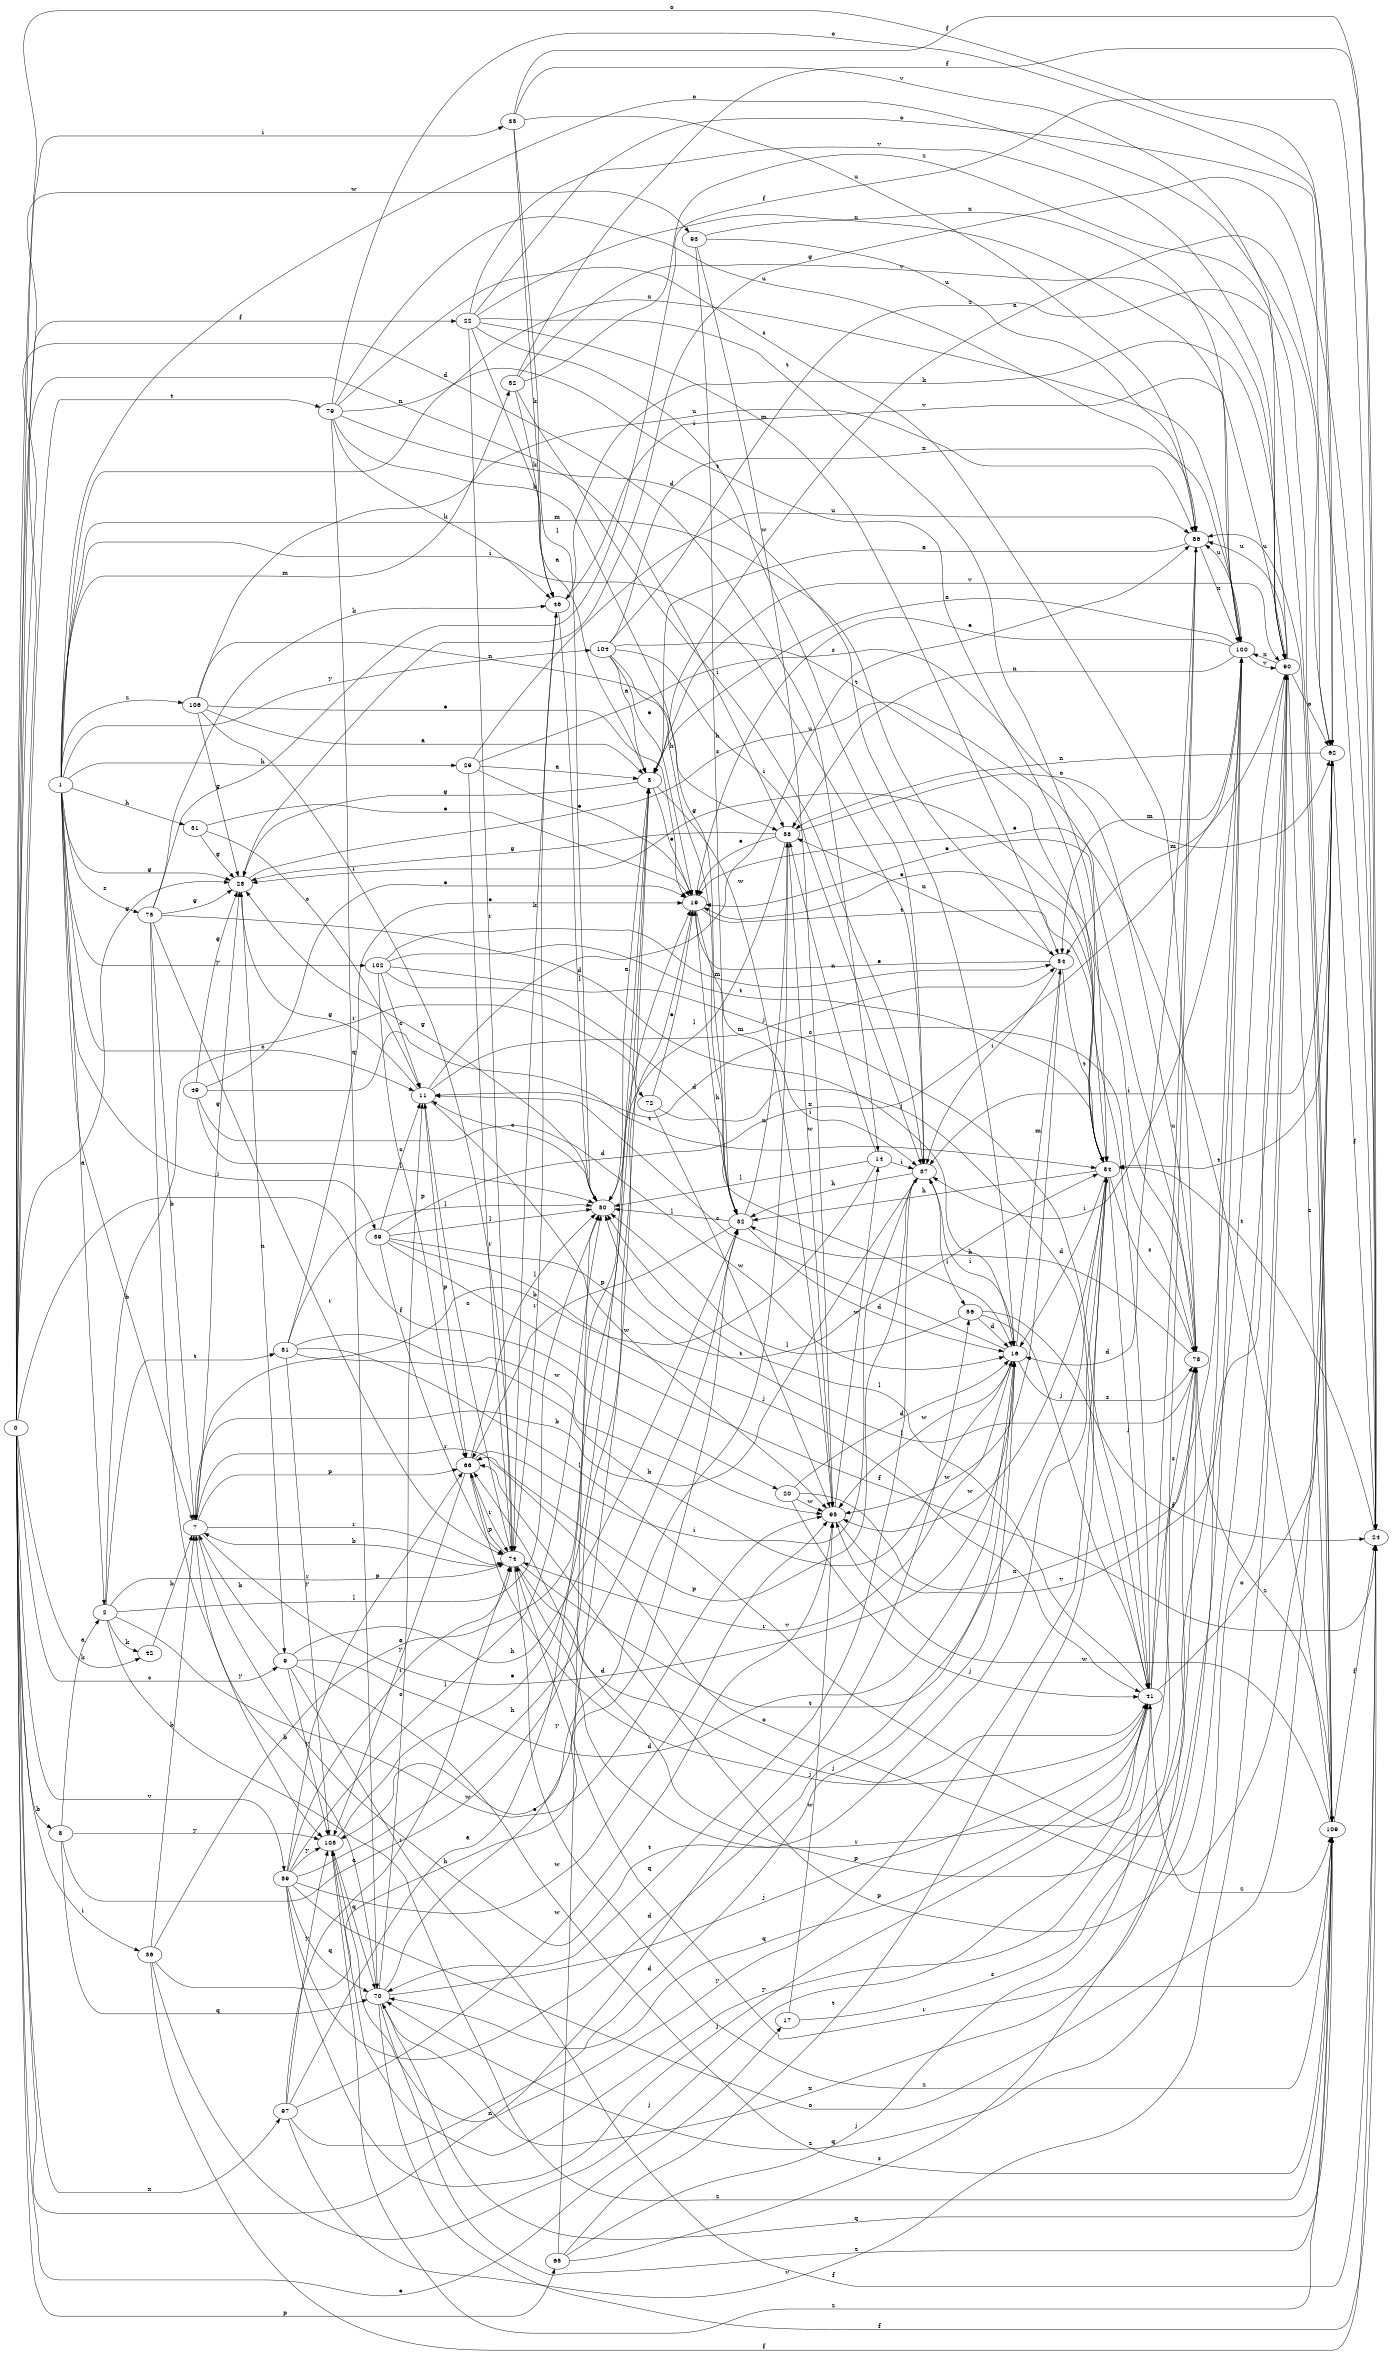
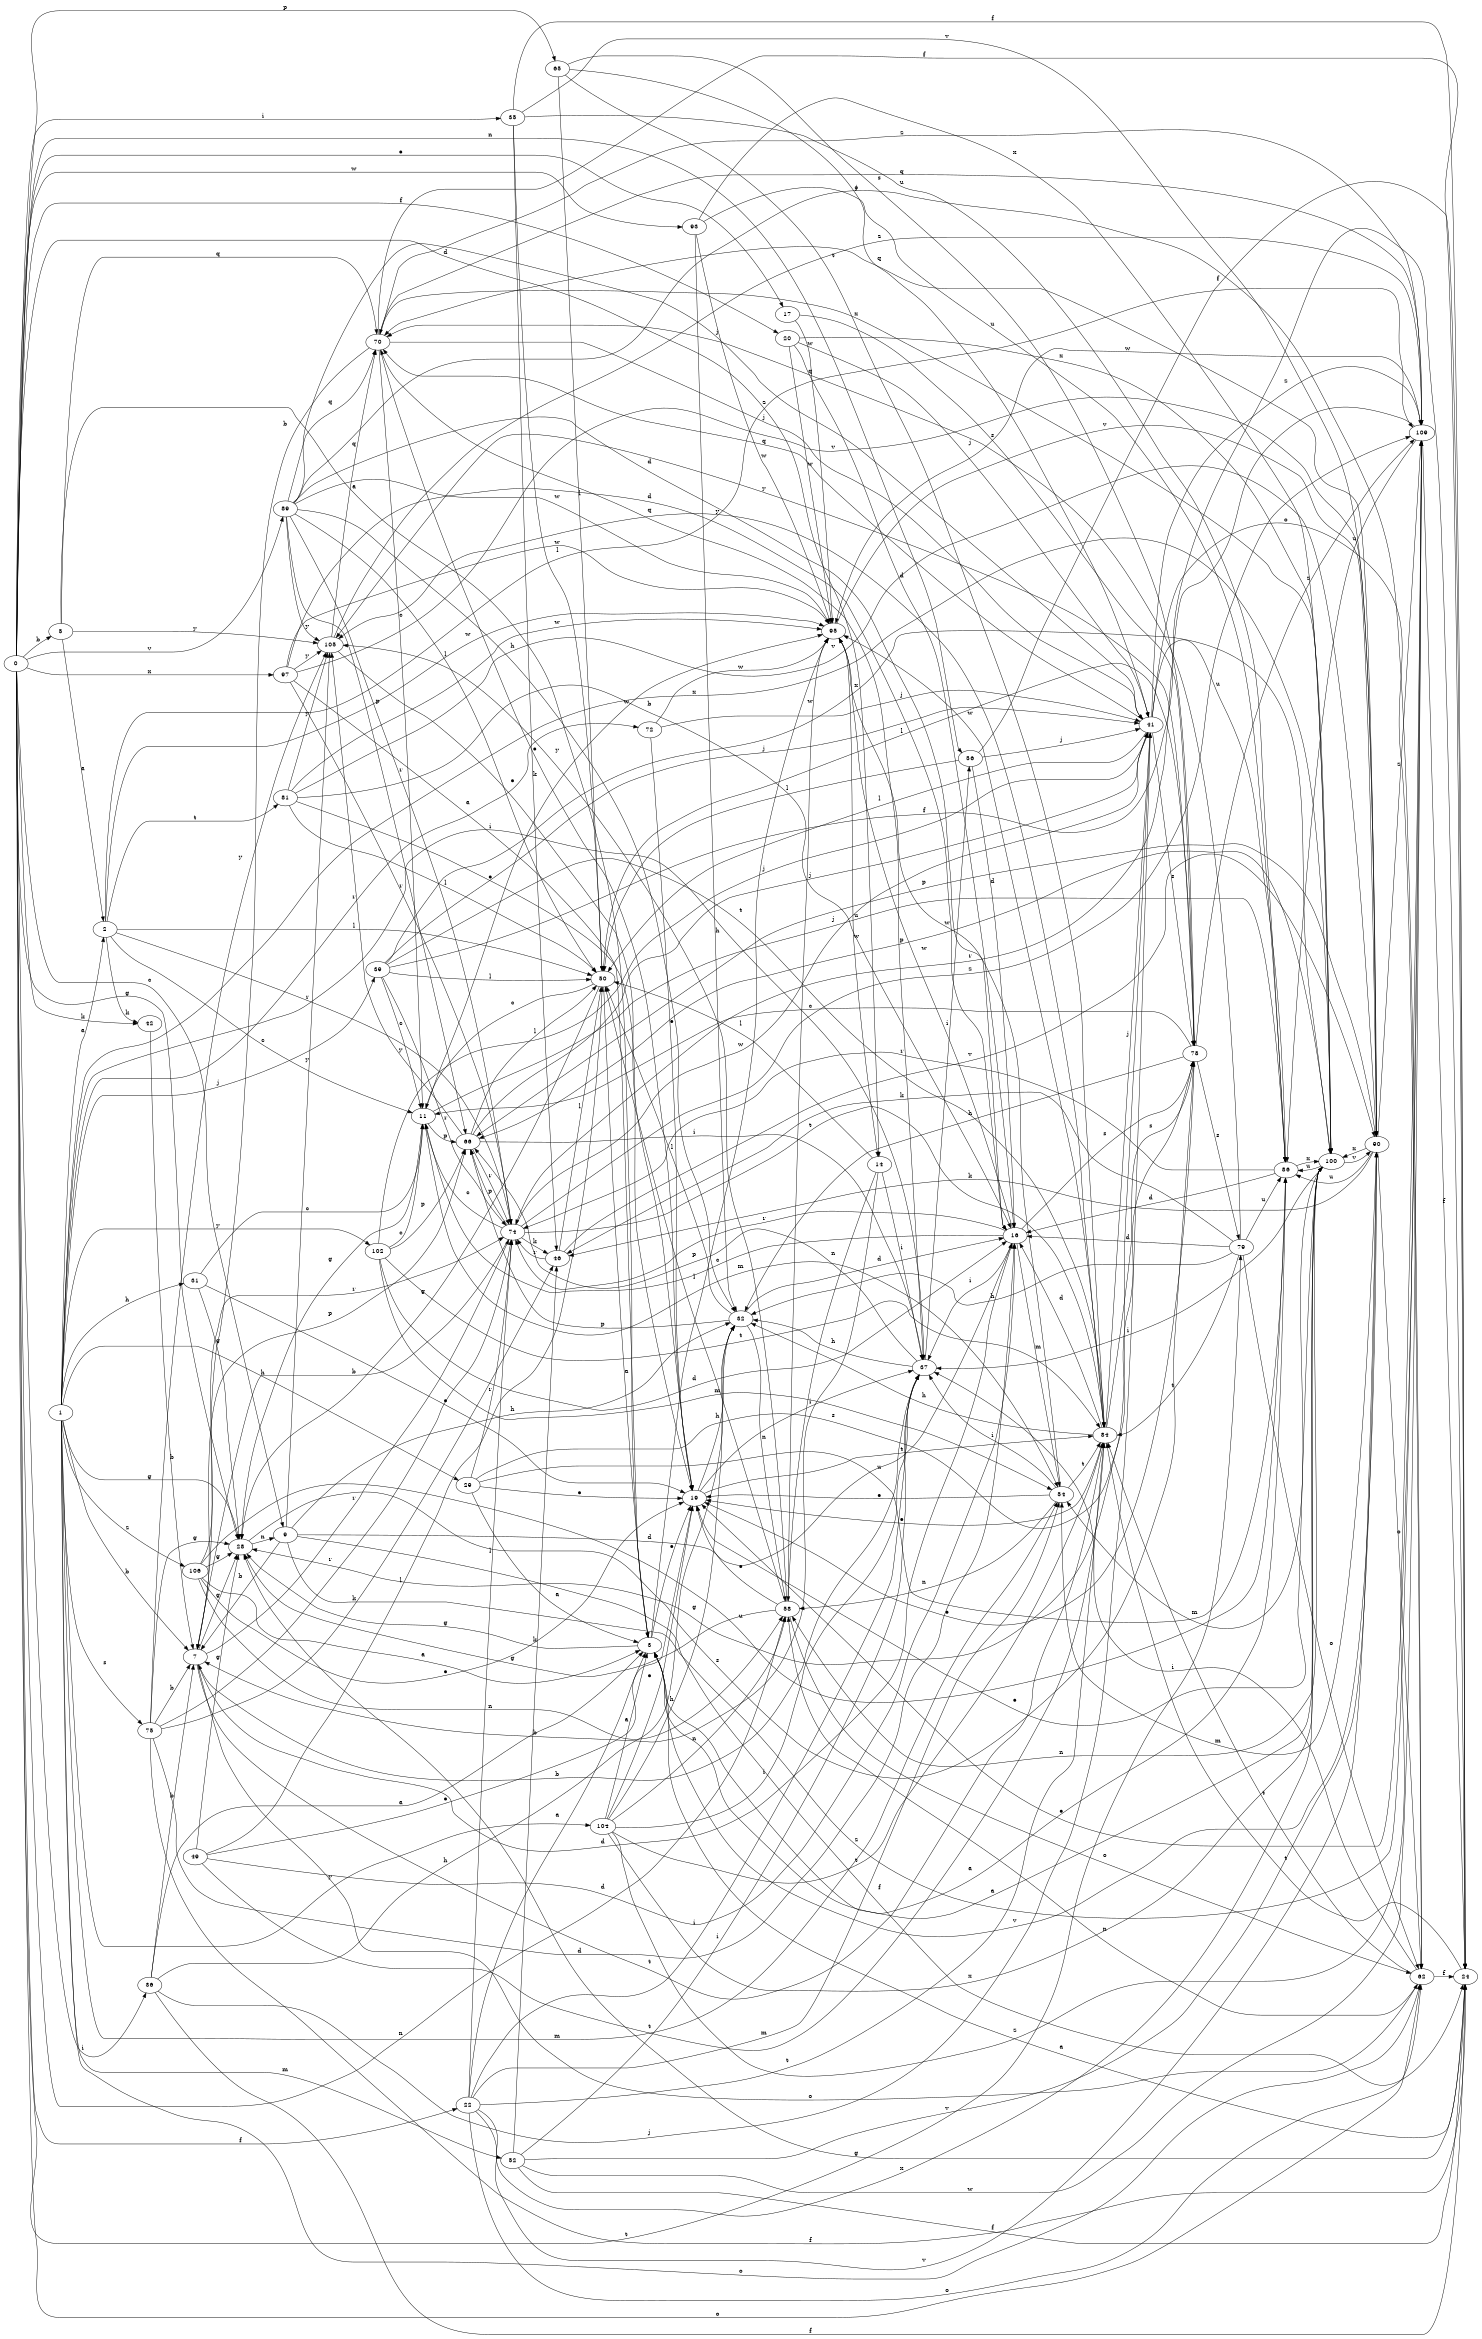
edge "52" -> "109": label "z" -> "w"
edge "79" -> "78": reversed
edge "22" -> "74": label "r" -> "l"
edge "104" -> "58": added, label "n"
